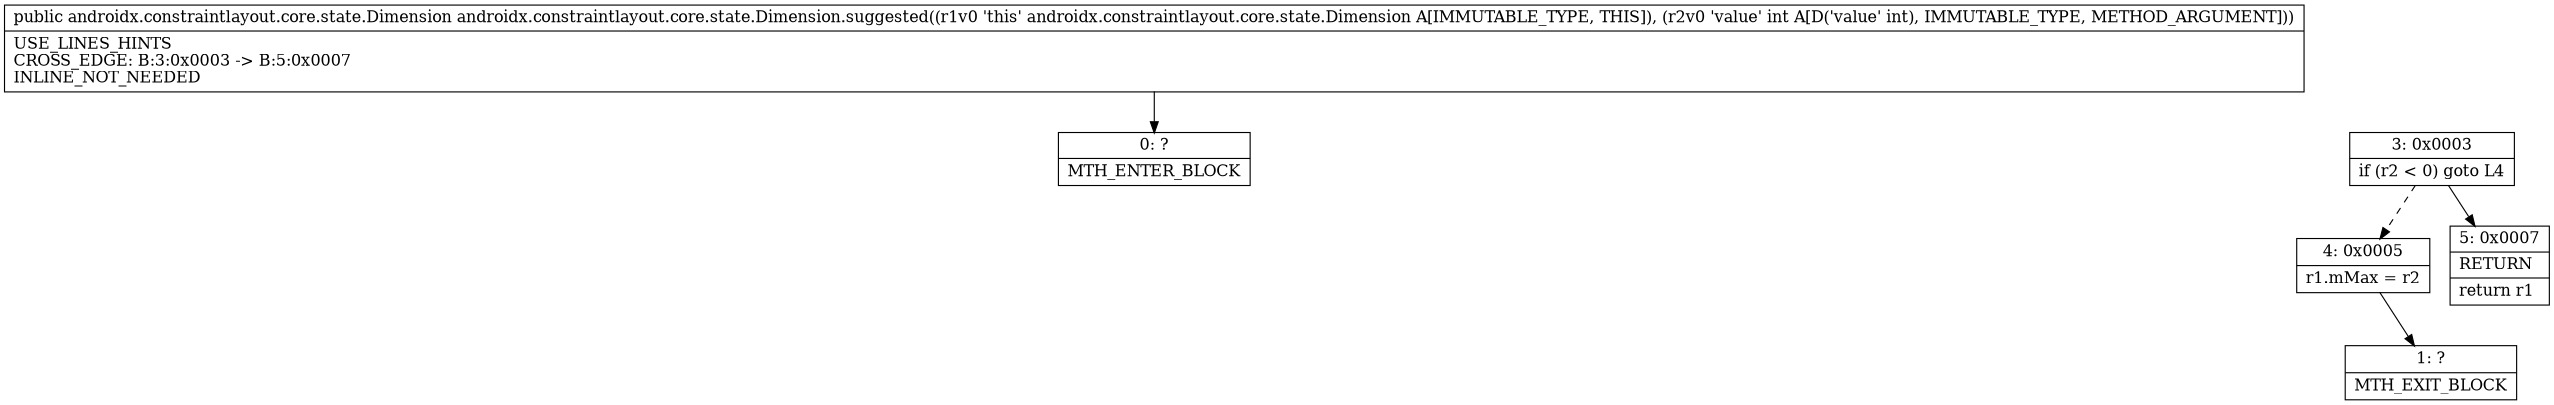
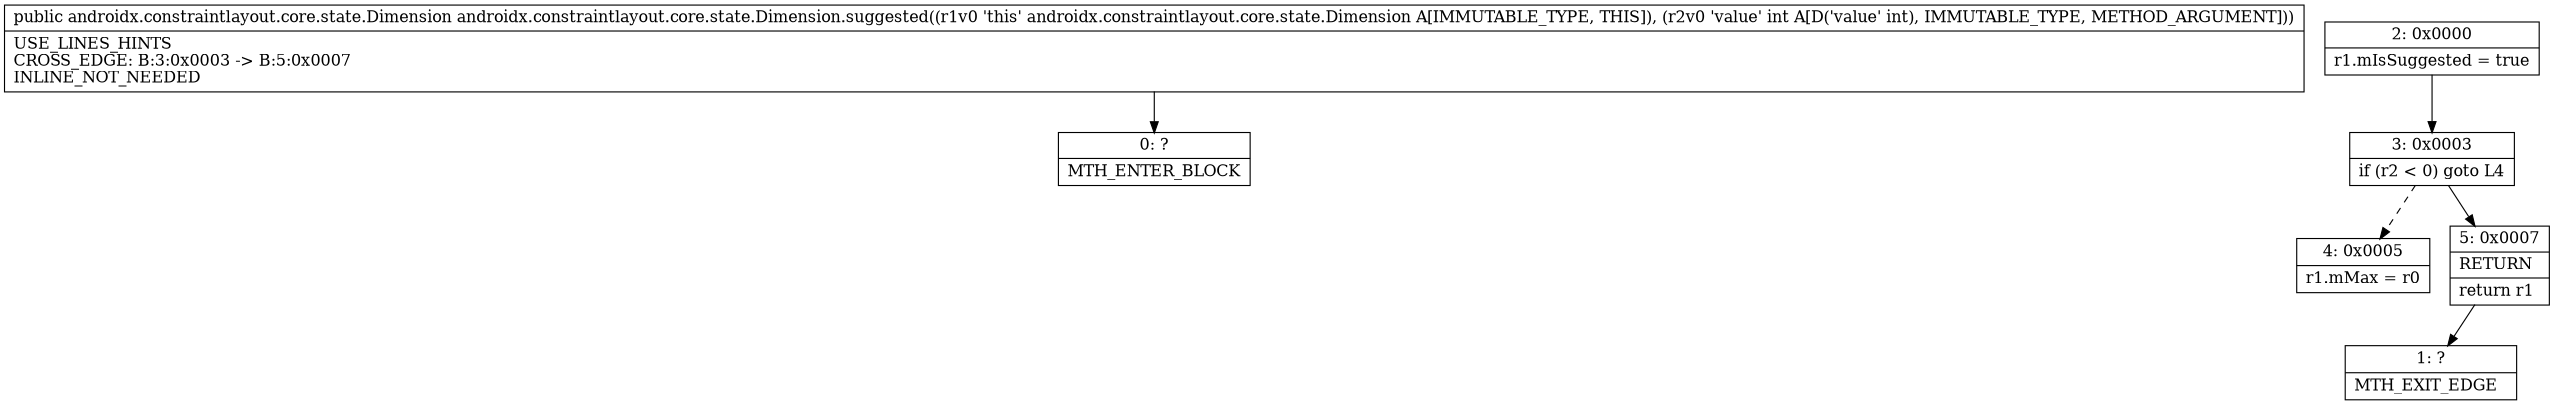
node "2: 0x0000": added
node "4: 0x0005": text "r1.mMax = r2" -> "r1.mMax = r0"
edge "4: 0x0005" -> "1: ?": now "5: 0x0007" -> "1: ?"
node "1: ?": text "MTH_EXIT_BLOCK" -> "MTH_EXIT_EDGE"
